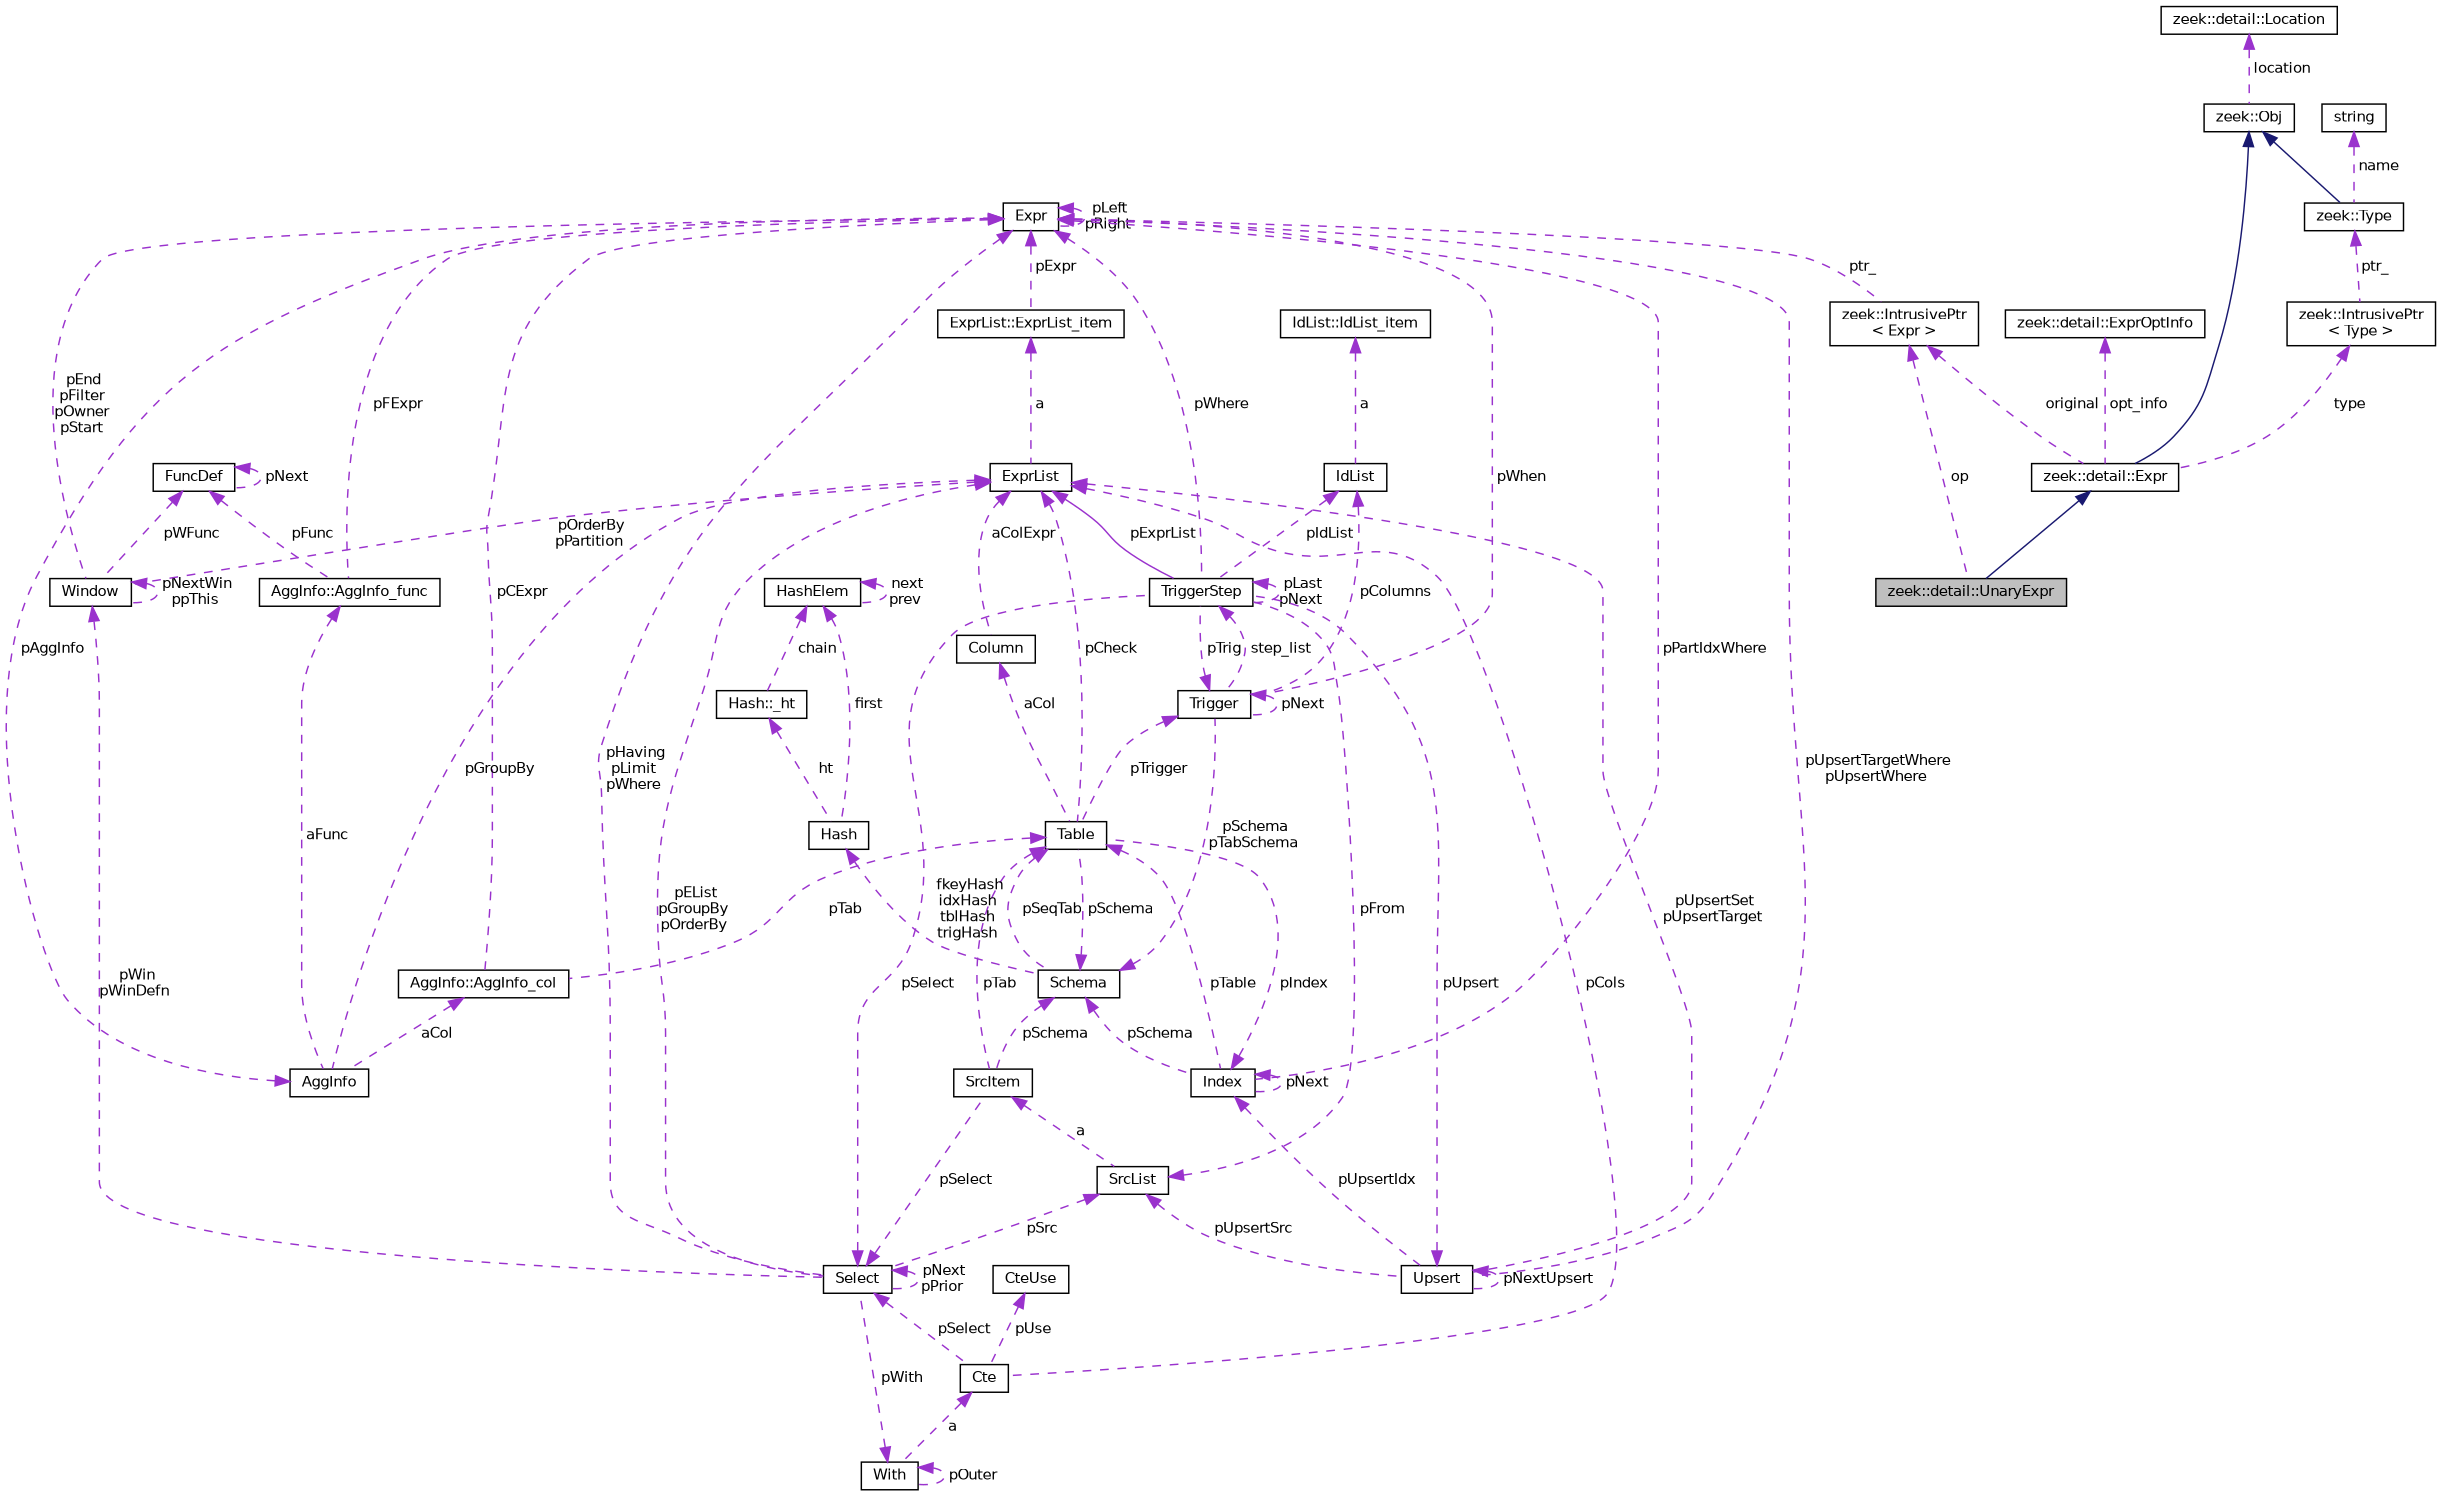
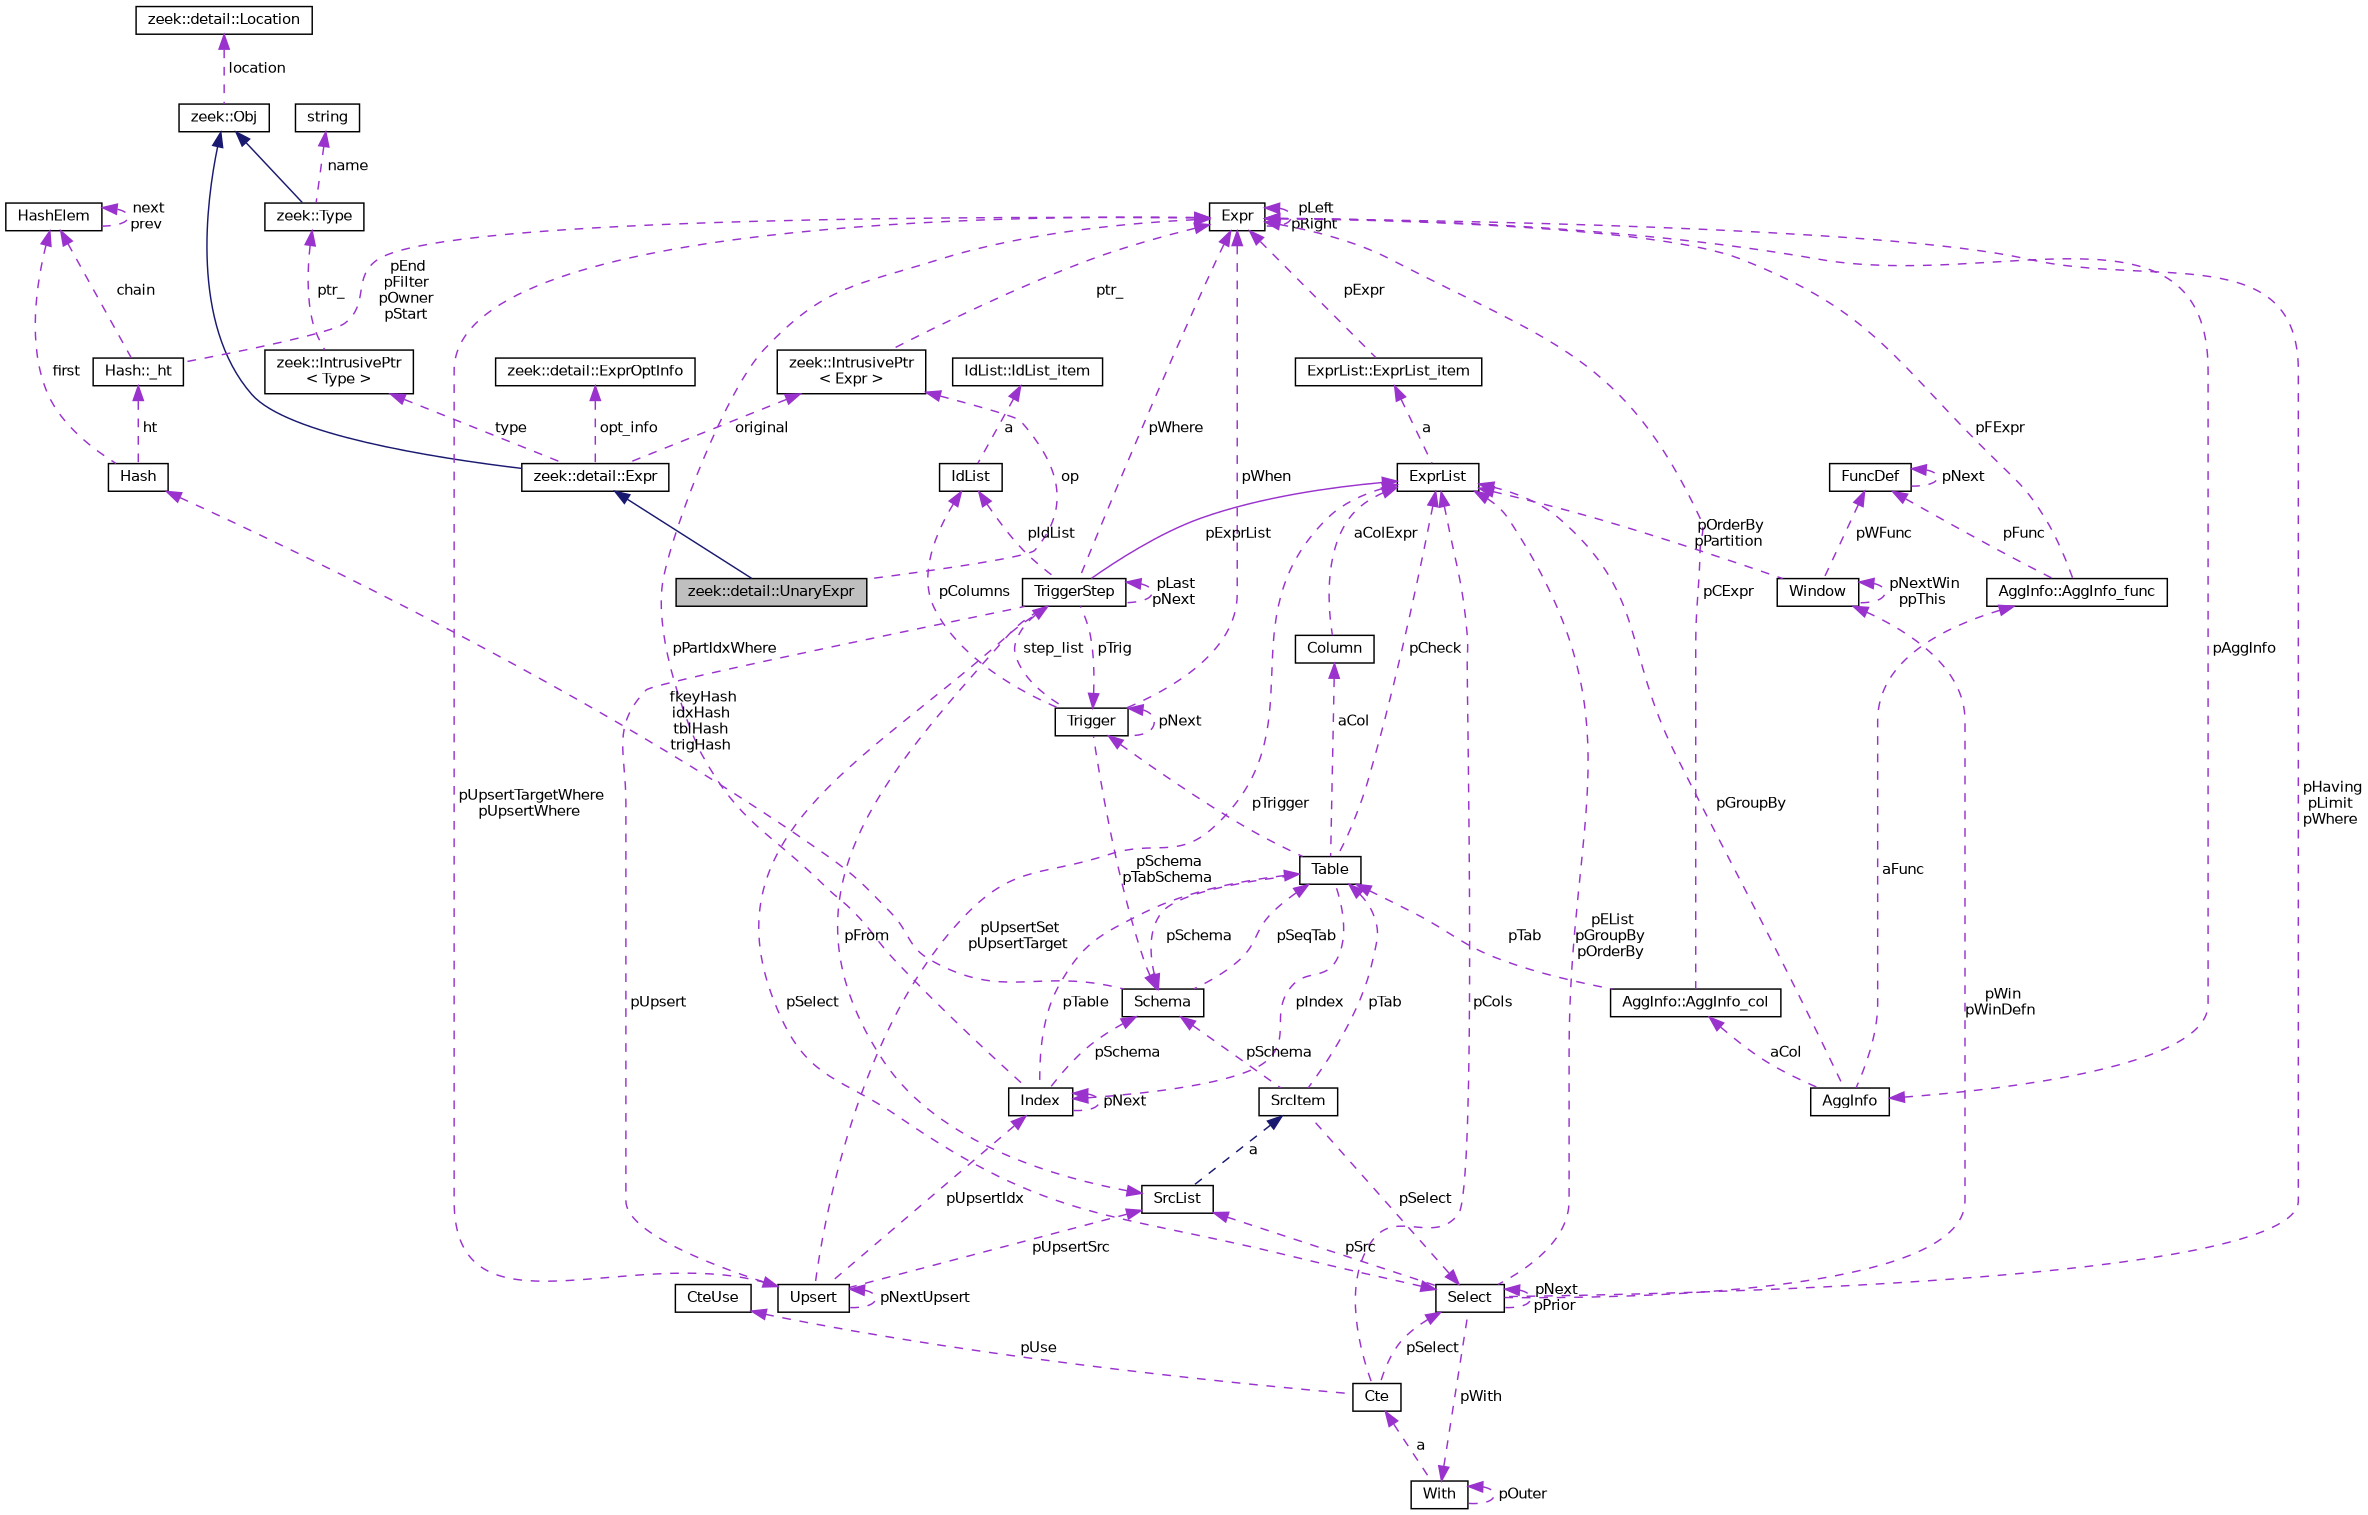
edge "Window" -> "Expr": now "Hash::_ht" -> "Expr"
edge "SrcList" -> "SrcItem": color darkorchid3 -> midnightblue
